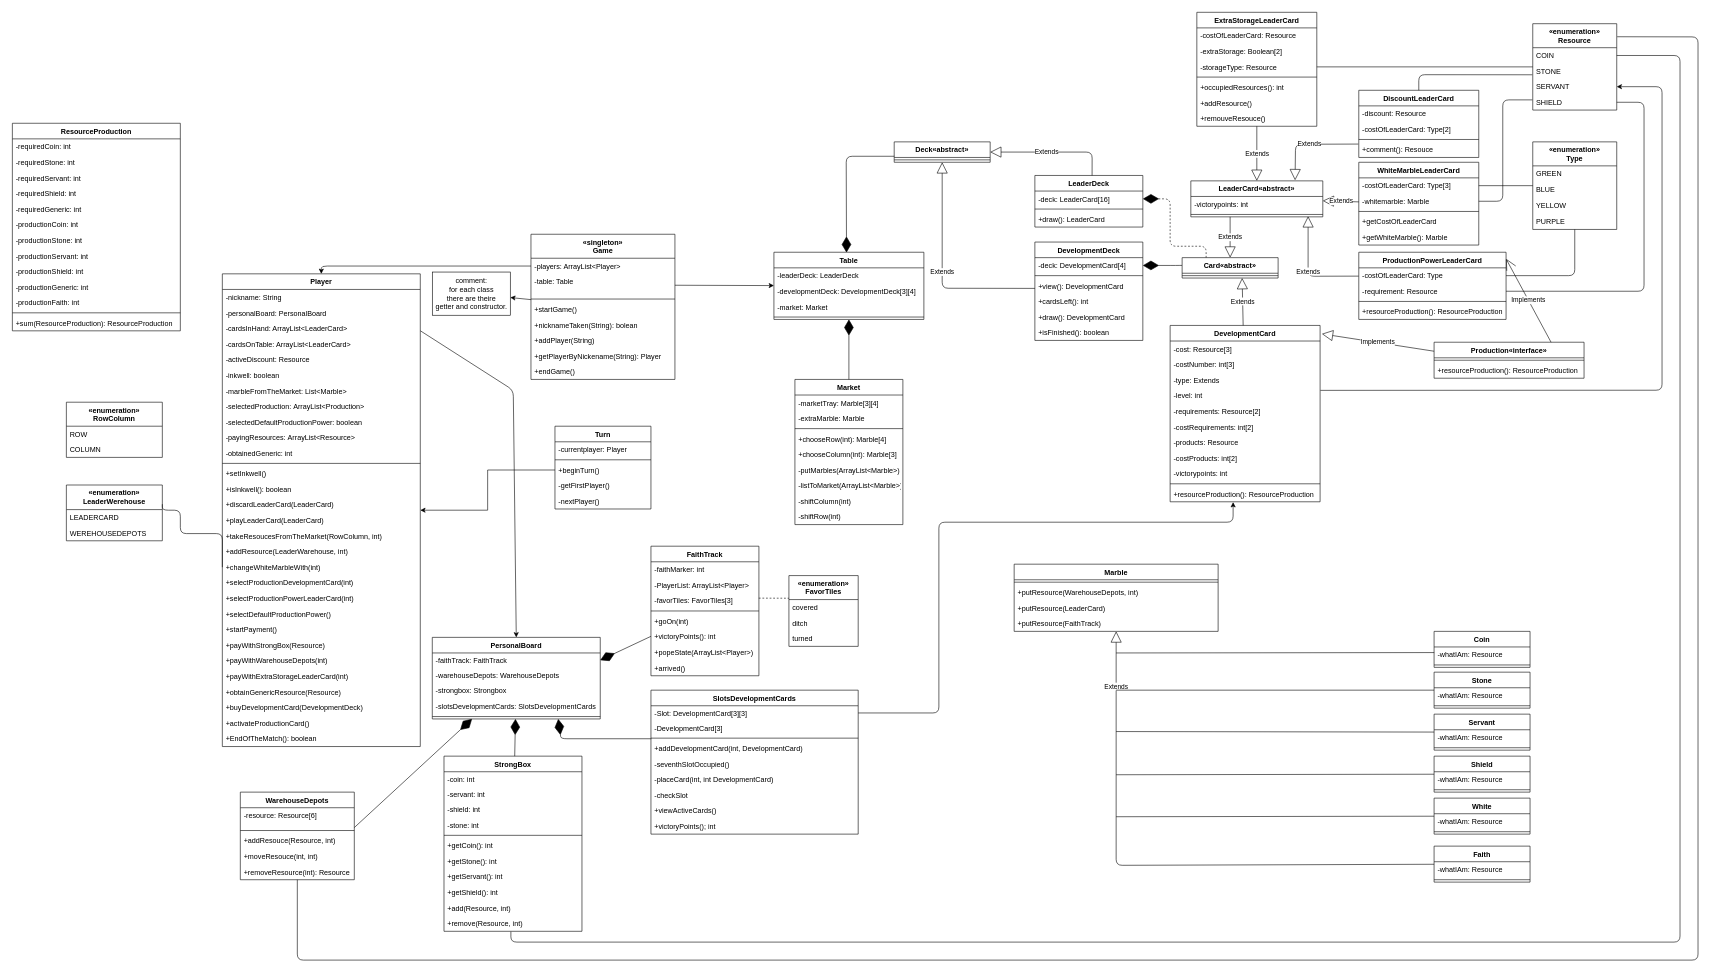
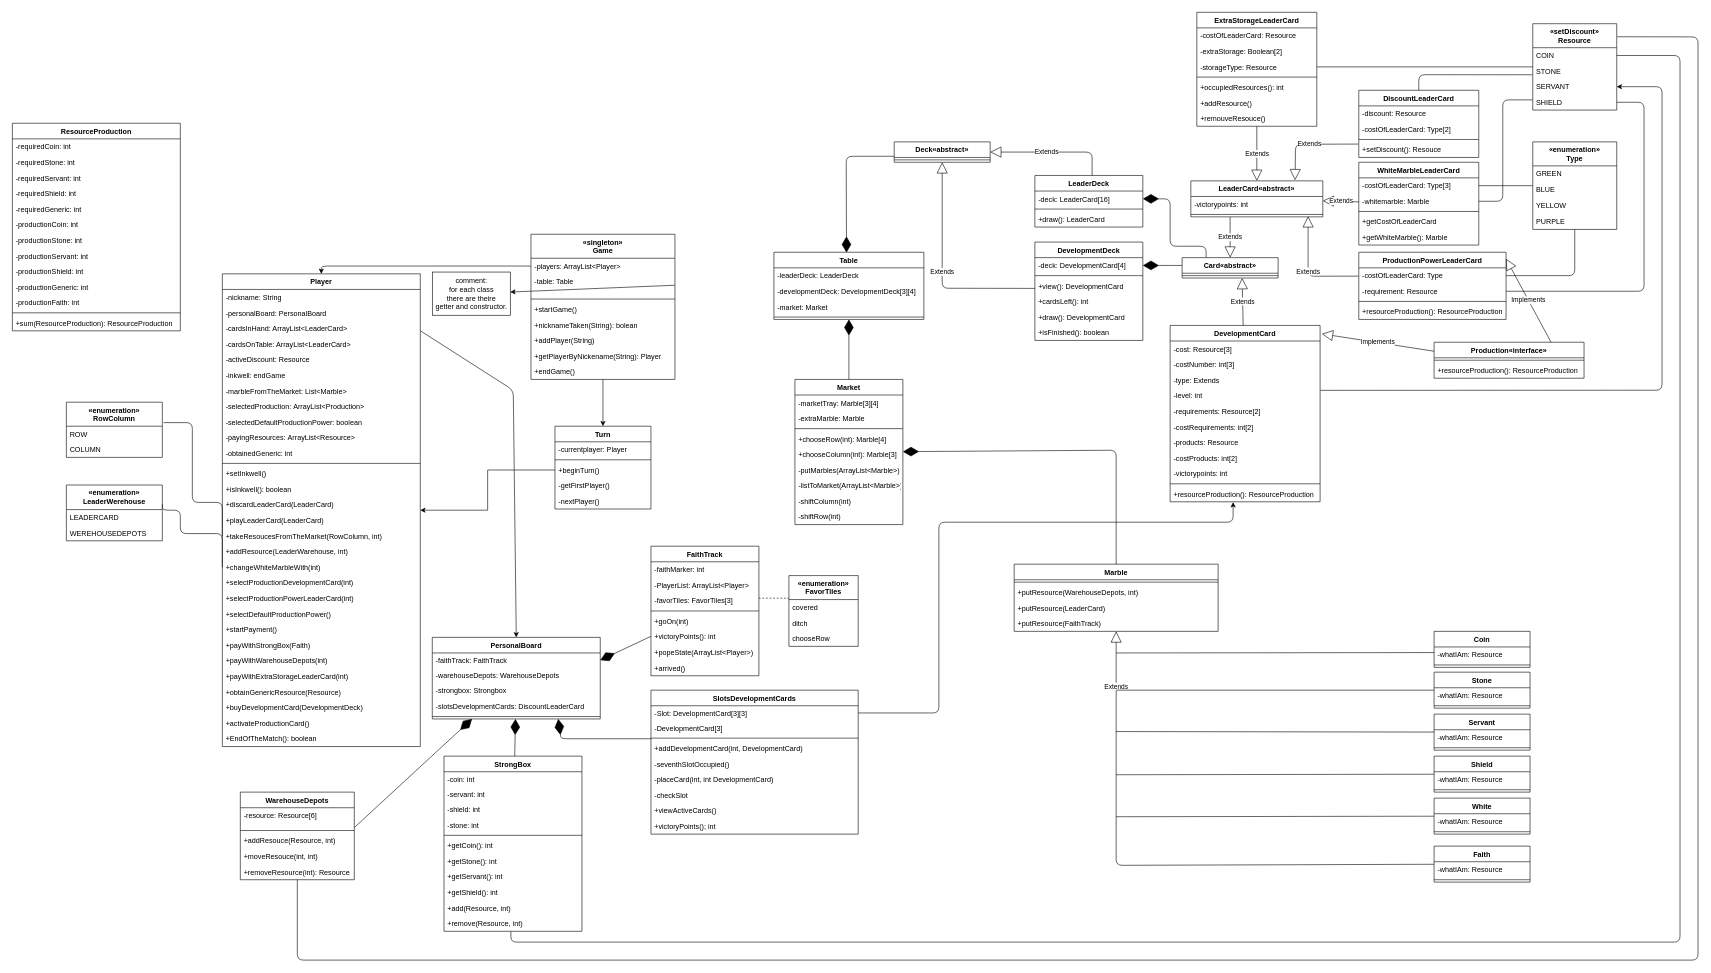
node "«enumeration» Resource": label "«enumeration» Resource" -> "«setDiscount» Resource"
node "+comment(): Resouce": label "+comment(): Resouce" -> "+setDiscount(): Resouce"
edge "Card«abstract»" -> "-deck: LeaderCard[16]": style dashed -> solid
edge "Production«interface»" -> "ProductionPowerLeaderCard": arrowhead open -> block
edge "-table: Table" -> "Table": now "-table: Table" -> "comment: for each class there are theire getter and constructor."
edge "«singleton» Game" -> "comment: for each class there are theire getter and constructor.": now "«singleton» Game" -> "Turn"
node "-inkwell: boolean": label "-inkwell: boolean" -> "-inkwell: endGame"
edge "Marble" -> "Market": added
edge "«enumeration» RowColumn" -- "+takeResoucesFromTheMarket(RowColumn, int)": added
node "turned": label "turned" -> "chooseRow"
node "+payWithStrongBox(Resource)": label "+payWithStrongBox(Resource)" -> "+payWithStrongBox(Faith)"
node "-slotsDevelopmentCards: SlotsDevelopmentCards": label "-slotsDevelopmentCards: SlotsDevelopmentCards" -> "-slotsDevelopmentCards: DiscountLeaderCard"
